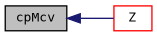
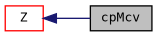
edge "Z" -> "cpMcv": reversed
